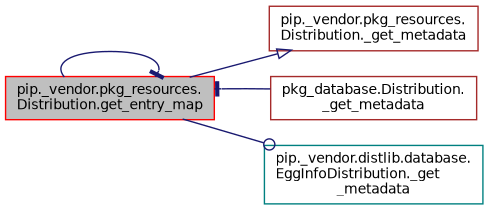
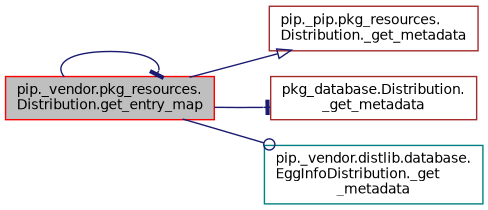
node "pip._vendor.pkg_resources. Distribution._get_metadata": label "pip._vendor.pkg_resources. Distribution._get_metadata" -> "pip._pip.pkg_resources. Distribution._get_metadata"
edge "pkg_database.Distribution. _get_metadata" -> "pip._vendor.pkg_resources. Distribution.get_entry_map": reversed
